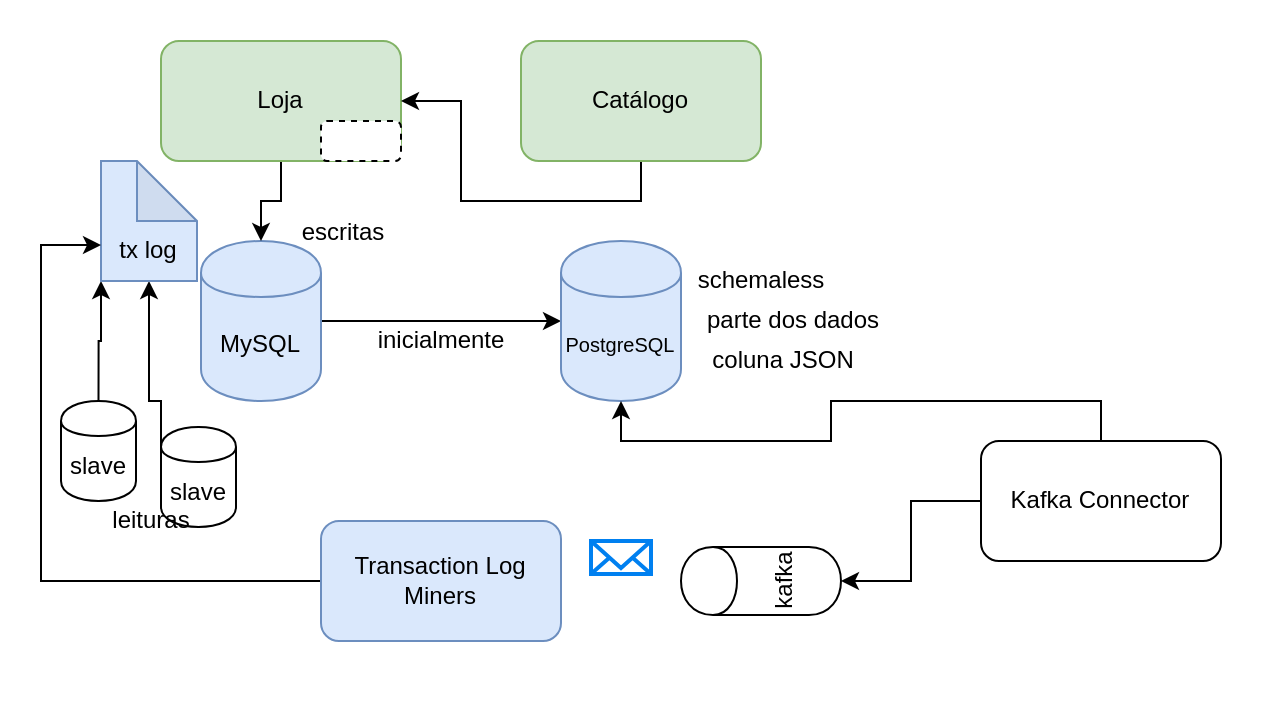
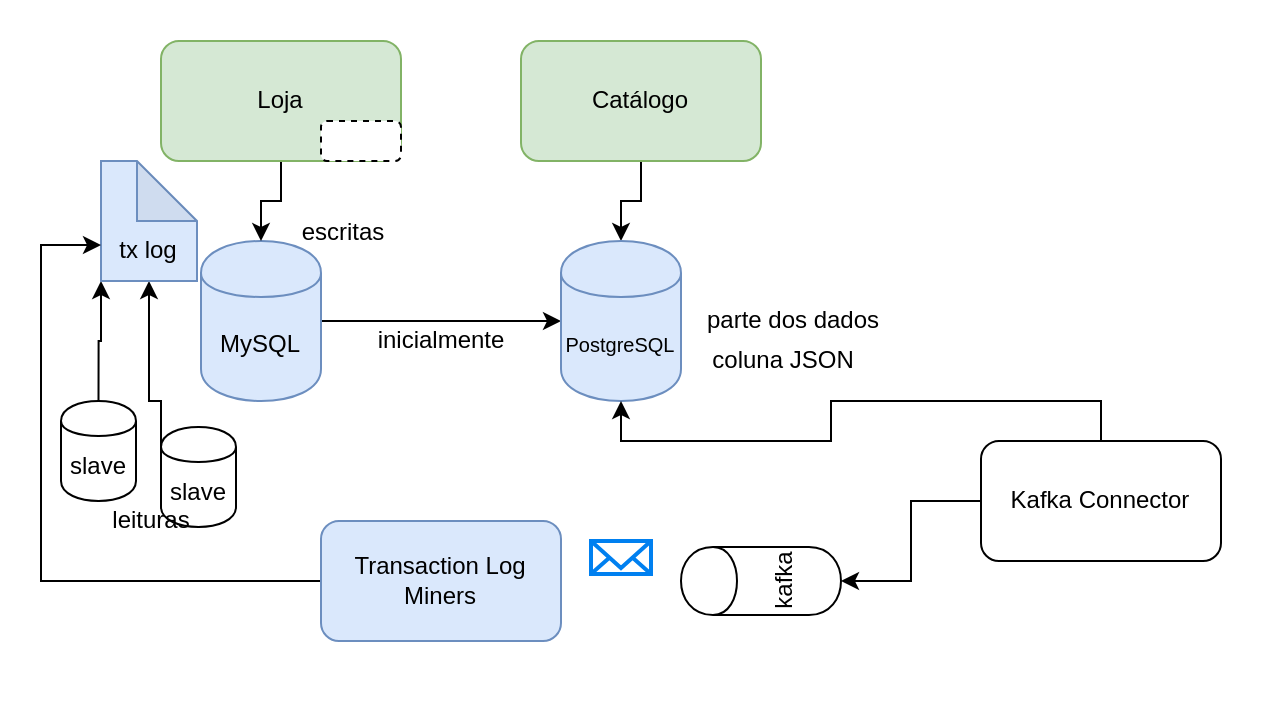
edge "Catálogo" -> "Loja": now "Catálogo" -> "PostgreSQL"
node "schemaless": removed
